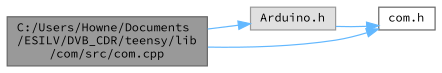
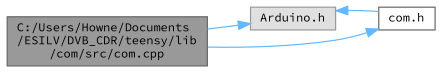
edge "Arduino.h" -> "com.h": reversed
